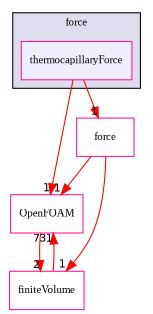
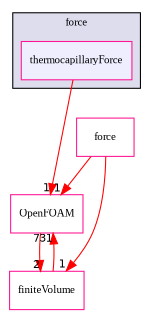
edge "thermocapillaryForce" -> "force": removed
